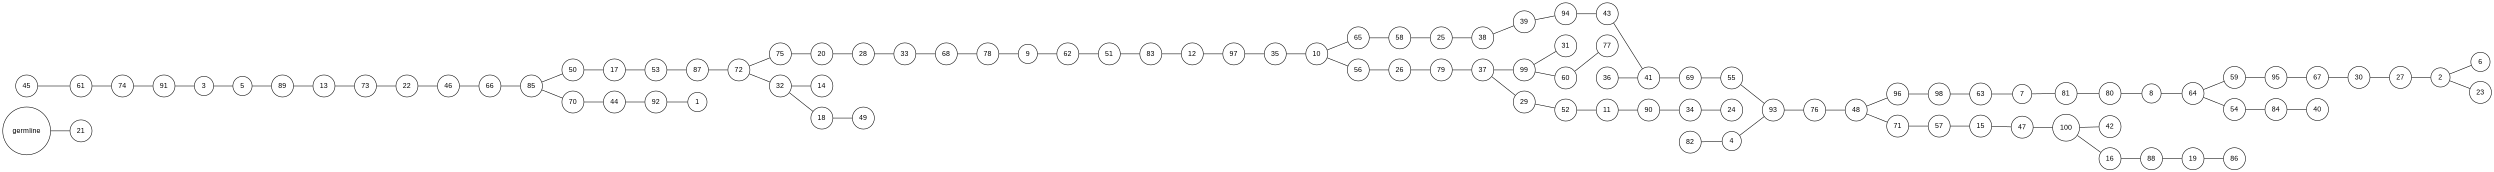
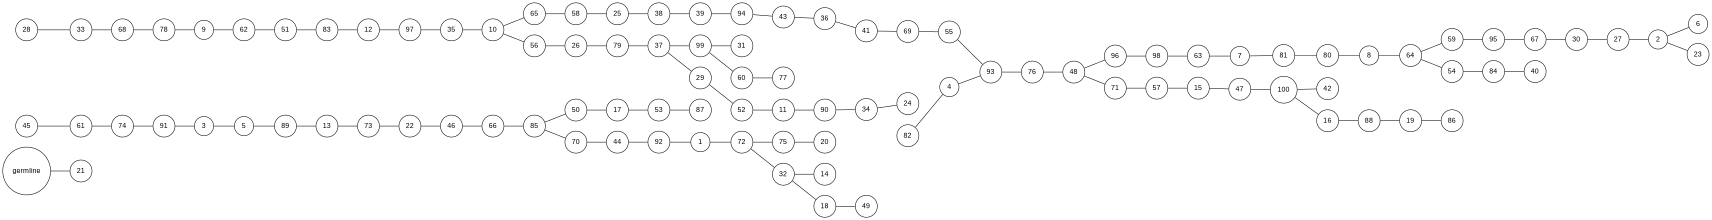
edge "43" -- "41": now "43" -- "36"
edge "20" -- "28": removed
edge "87" -- "72": now "1" -- "72"
